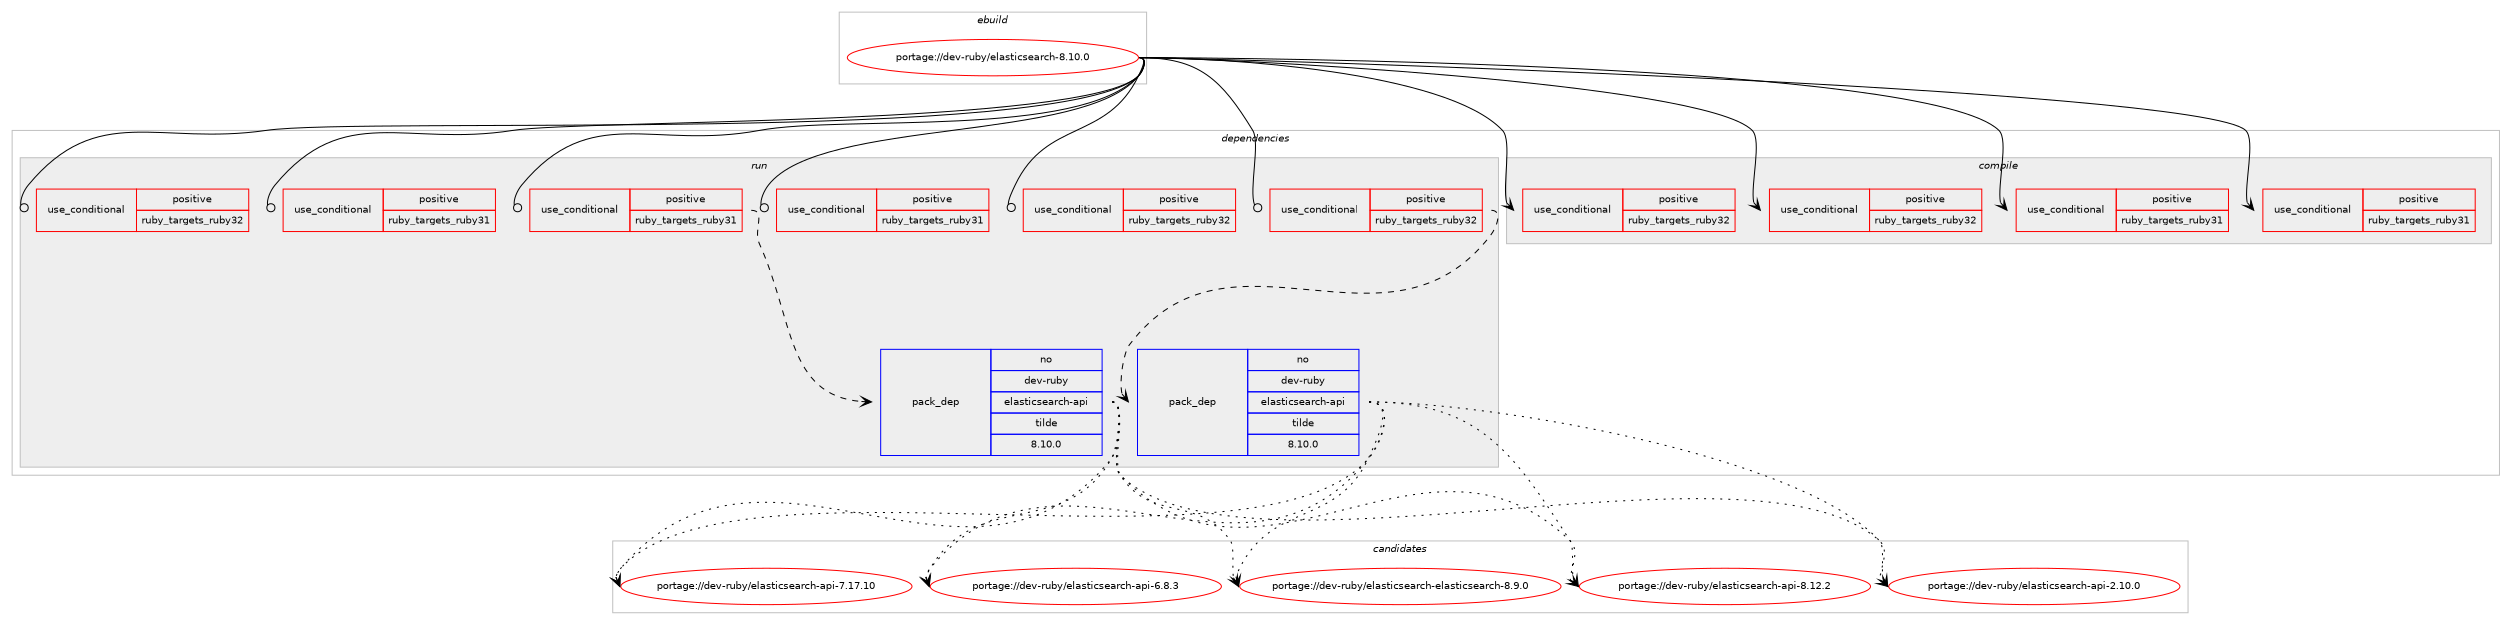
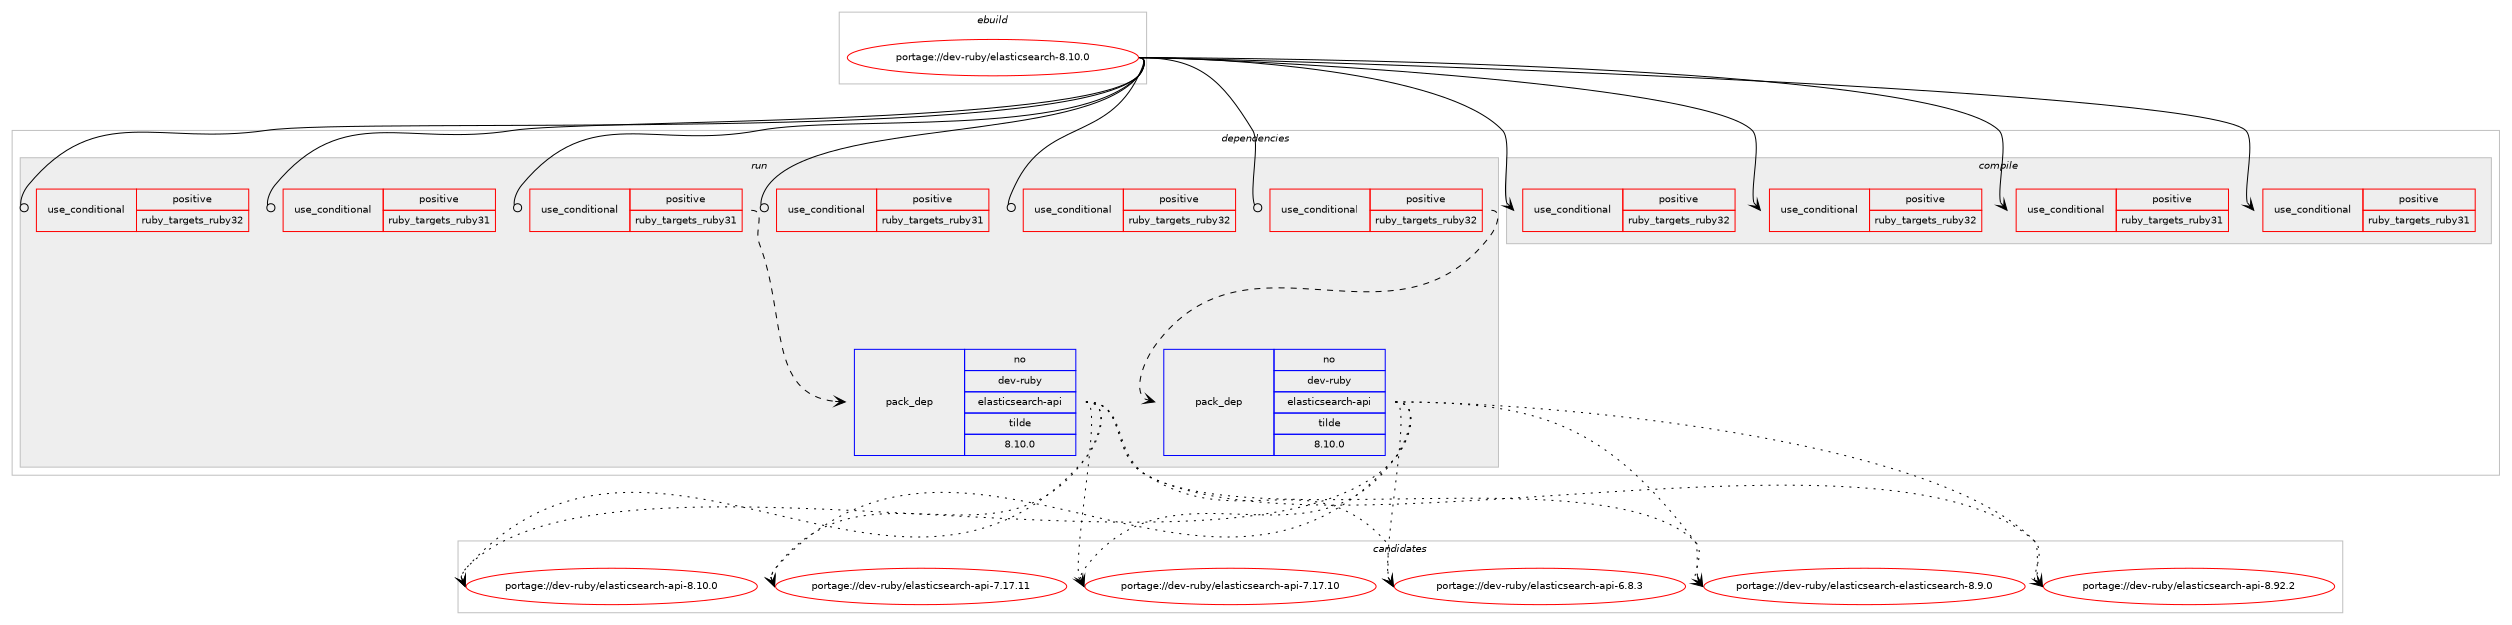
node "portage://dev-ruby/elasticsearch-api-7.17.11": added
node "portage://dev-ruby/elasticsearch-api-8.12.2": label "portage://dev-ruby/elasticsearch-api-8.12.2" -> "portage://dev-ruby/elasticsearch-api-8.92.2"
node "portage://dev-ruby/elasticsearch-api-2.10.0": label "portage://dev-ruby/elasticsearch-api-2.10.0" -> "portage://dev-ruby/elasticsearch-api-8.10.0"
